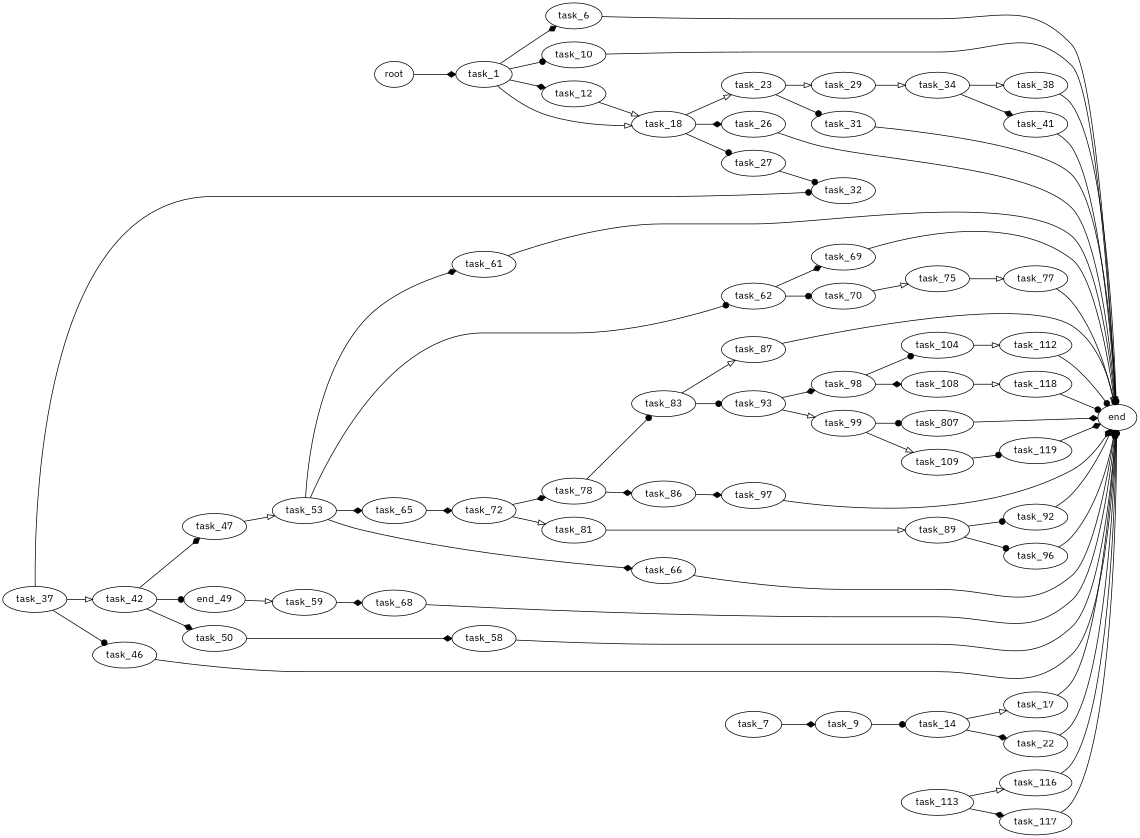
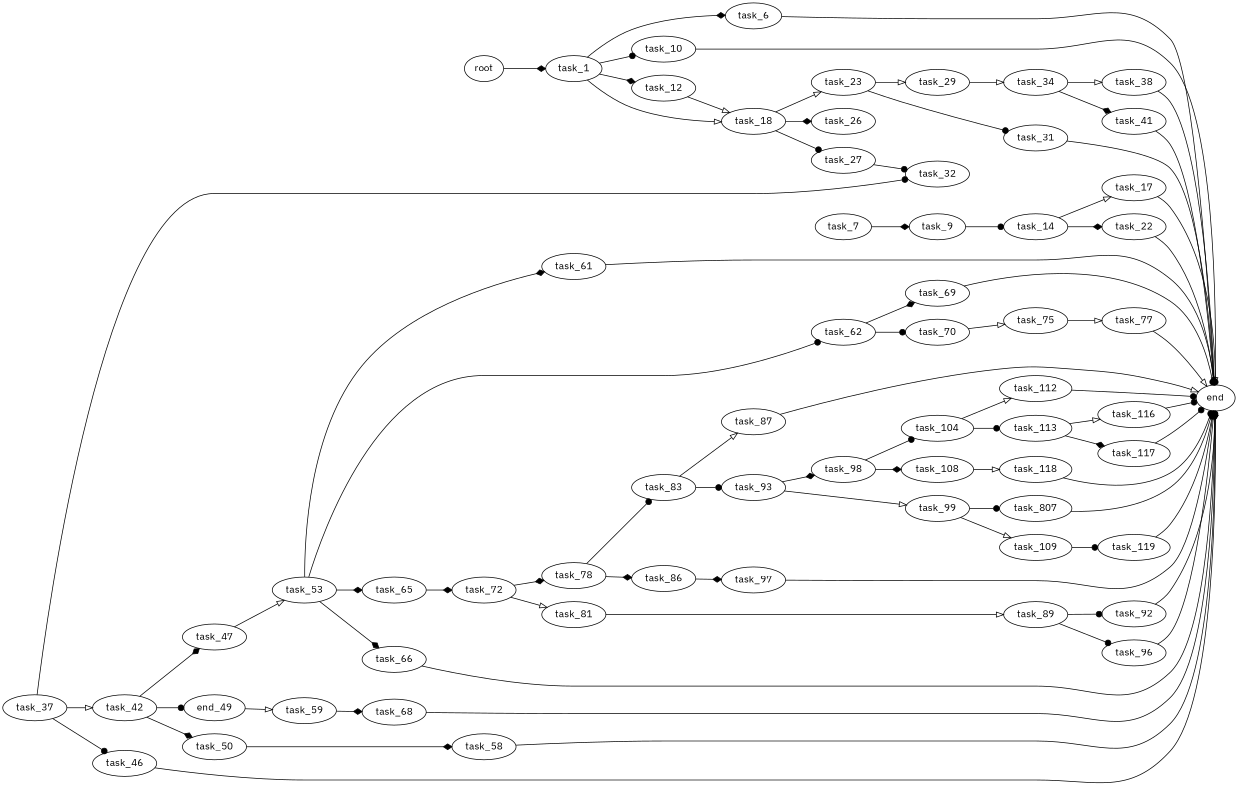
edge "task_26" -> "end": removed
edge "task_104" -> "task_113": added
